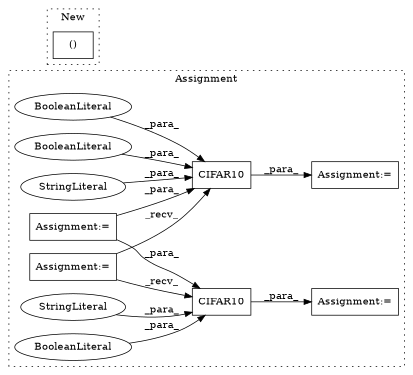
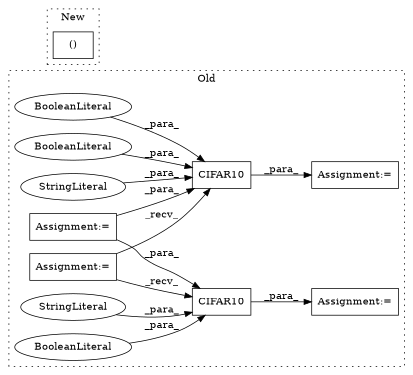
cluster "Assignment": label "Assignment" -> "Old"
